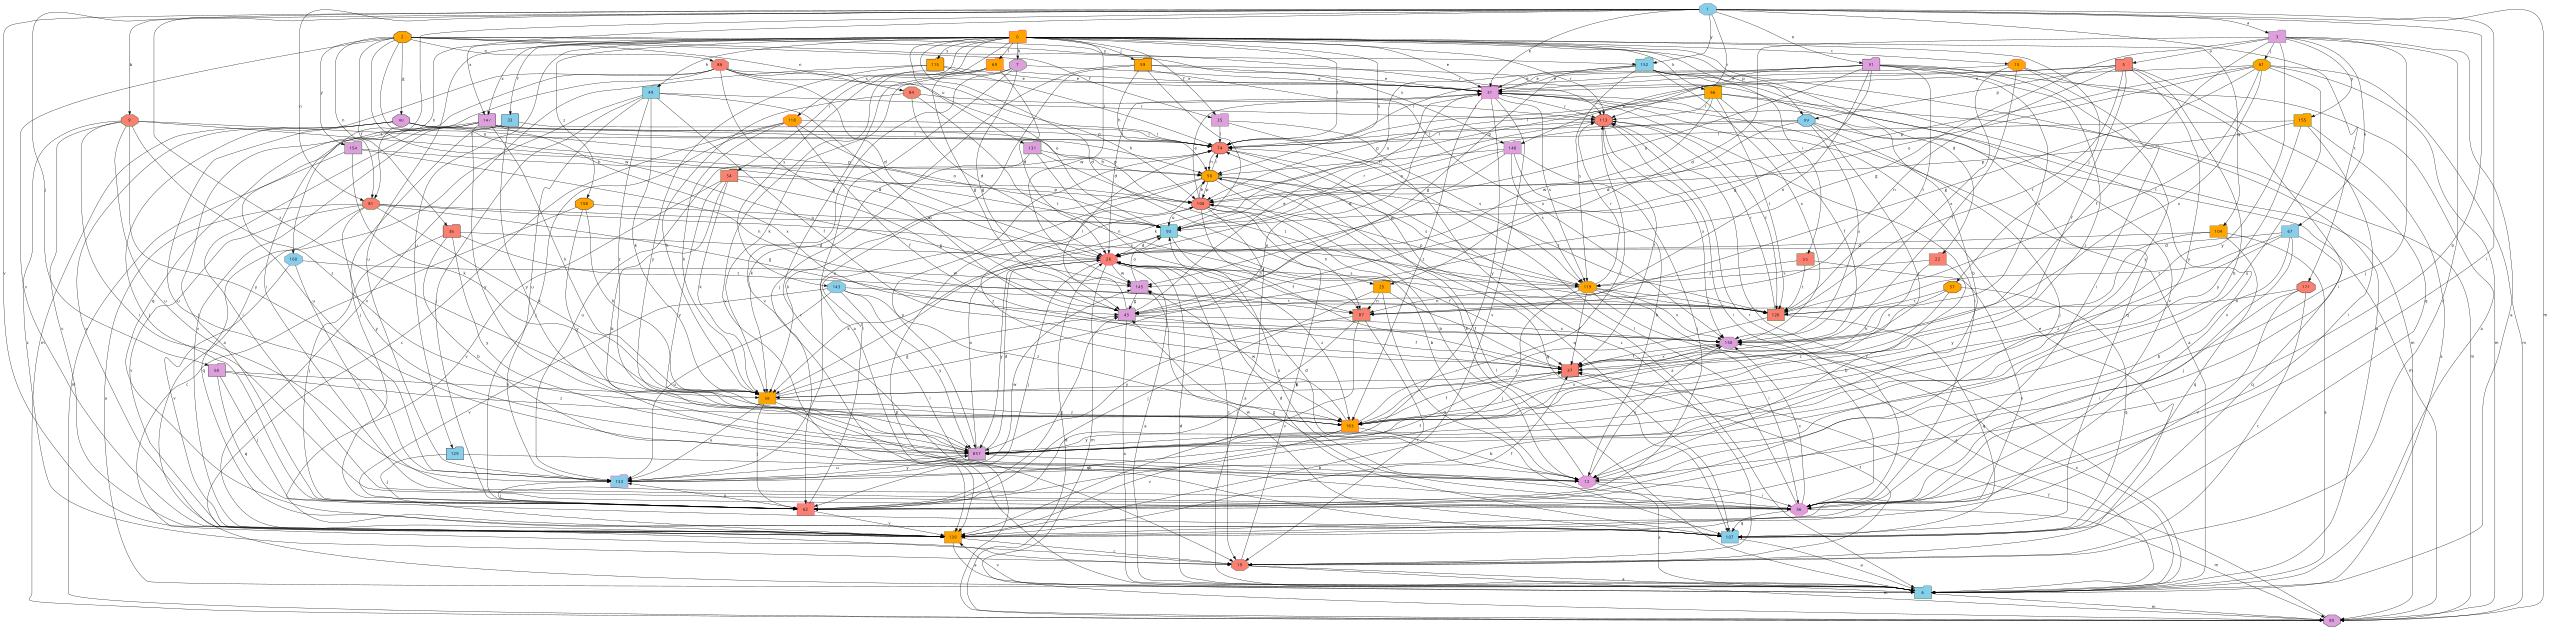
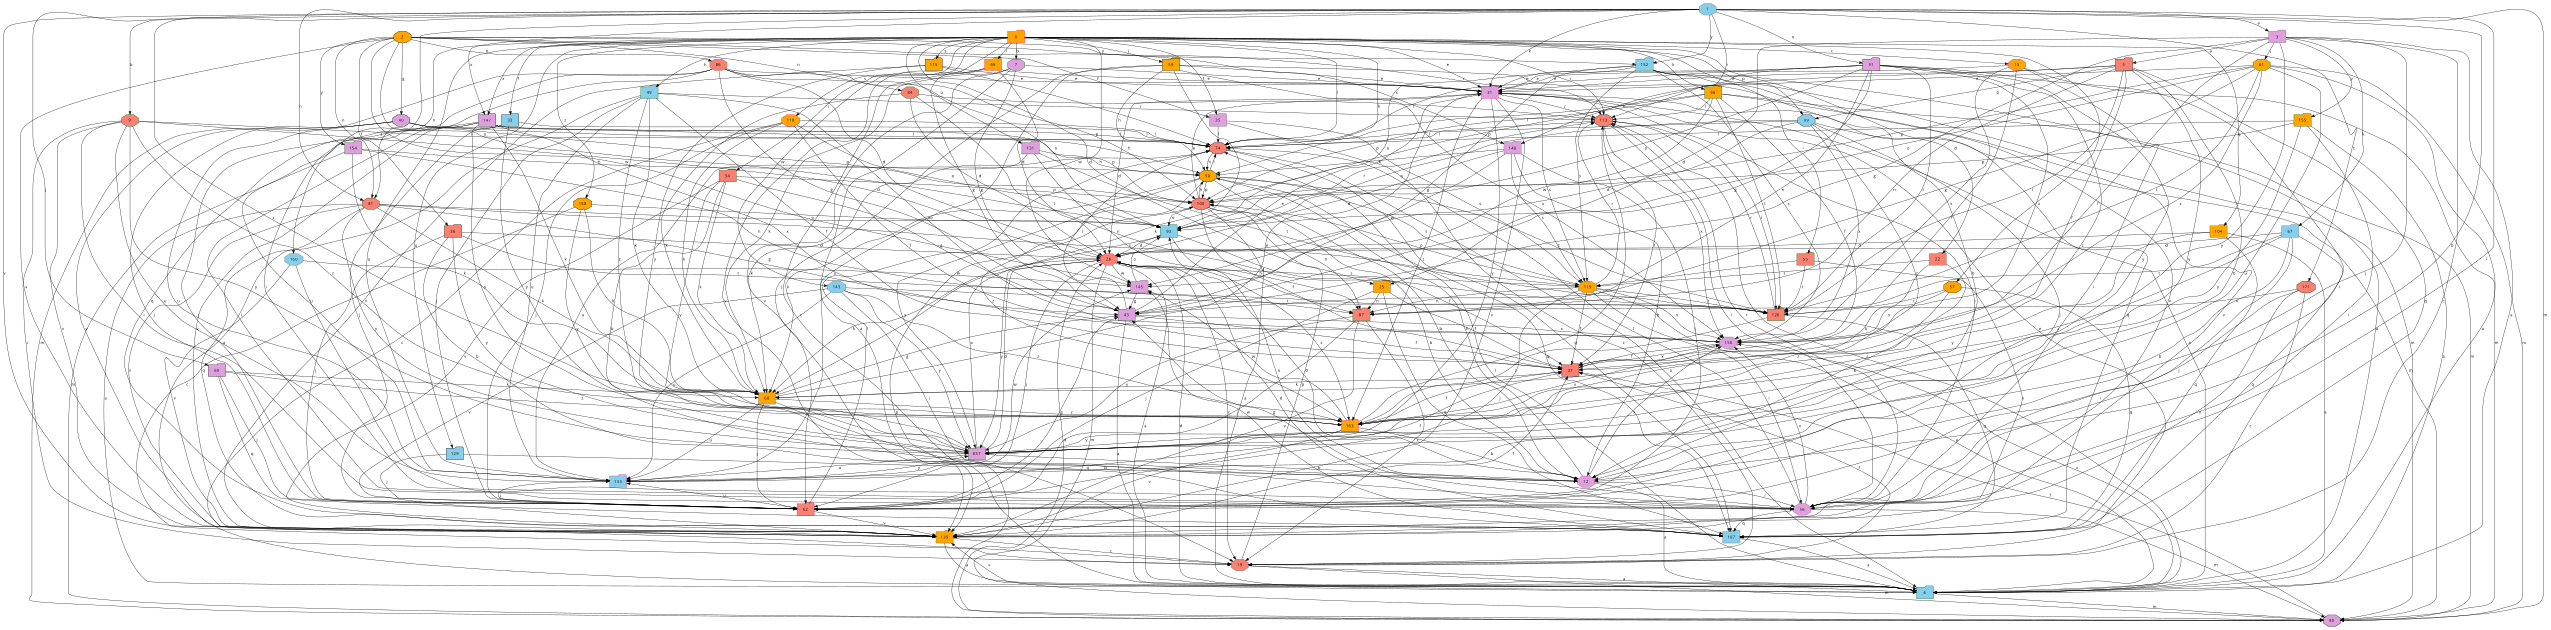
edge "0" -> "143": label "s" -> "w"
